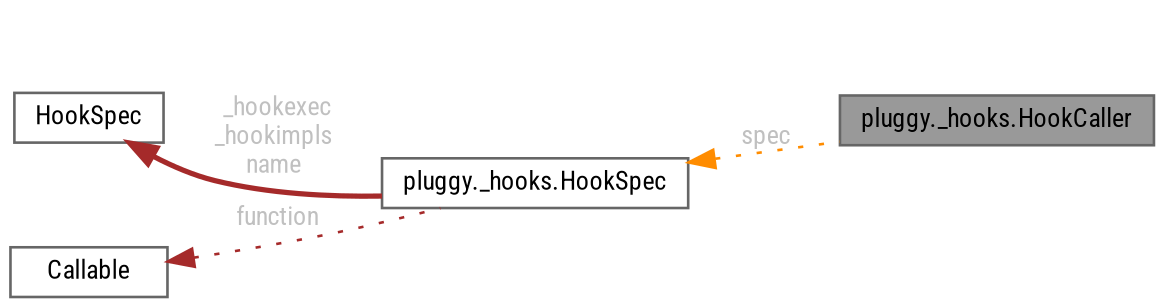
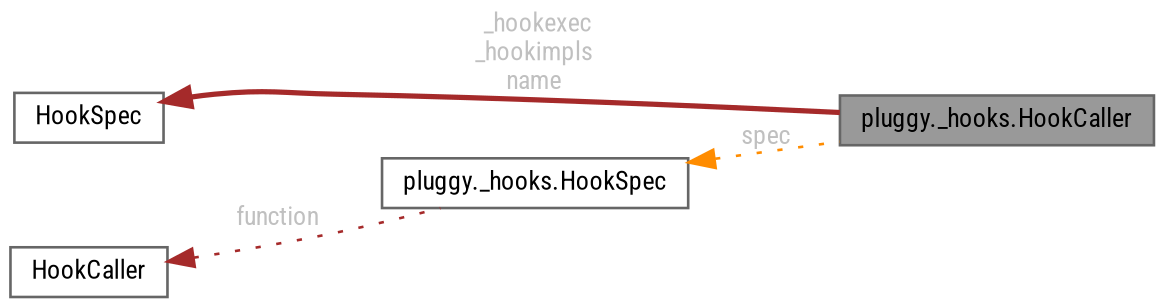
edge "pluggy._hooks.HookSpec" -> "HookSpec": now "pluggy._hooks.HookCaller" -> "HookSpec"
node "Callable": label "Callable" -> "HookCaller"
